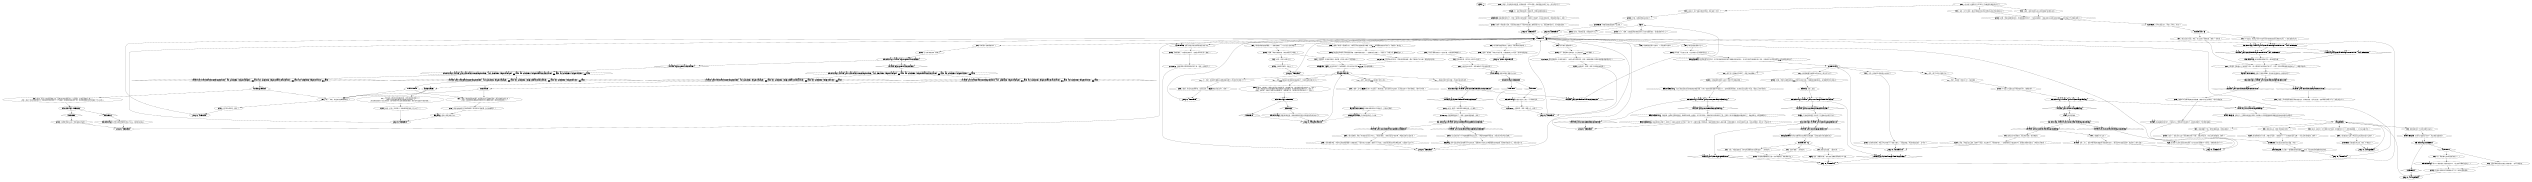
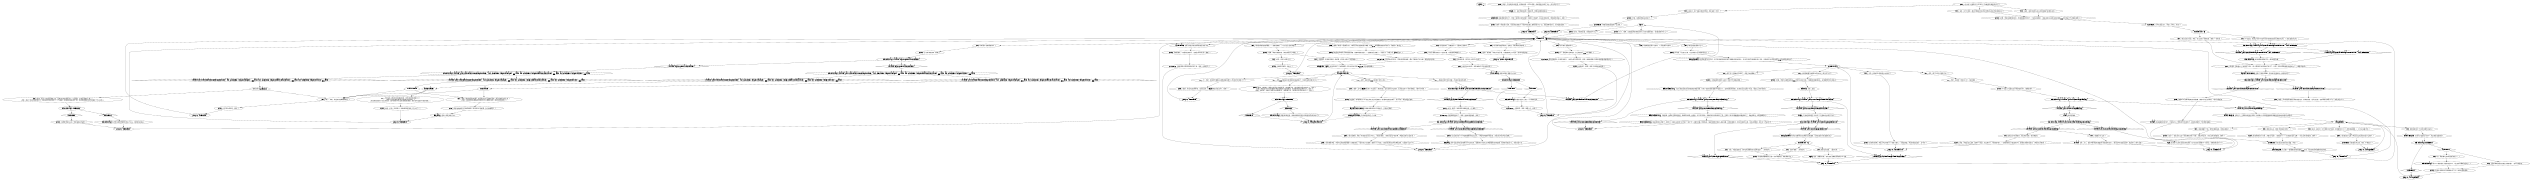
node "You: “那边的梯子，你爬过吗？”（指向树上的梯子。）": added
node "another_great_hub": label "another_great_hub" -> "懒惰的呆子_great_hub"
node "Cuno: “相信我，你*需要*它……”他拉开夹克让你迅速瞄了一眼塑料包装里的裤子。黑乎乎的，看起来是全新的。": added
